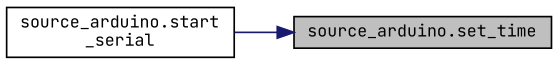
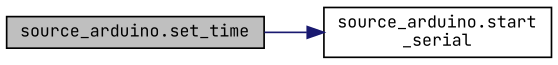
edge "source_arduino.start _serial" -> "source_arduino.set_time": reversed
